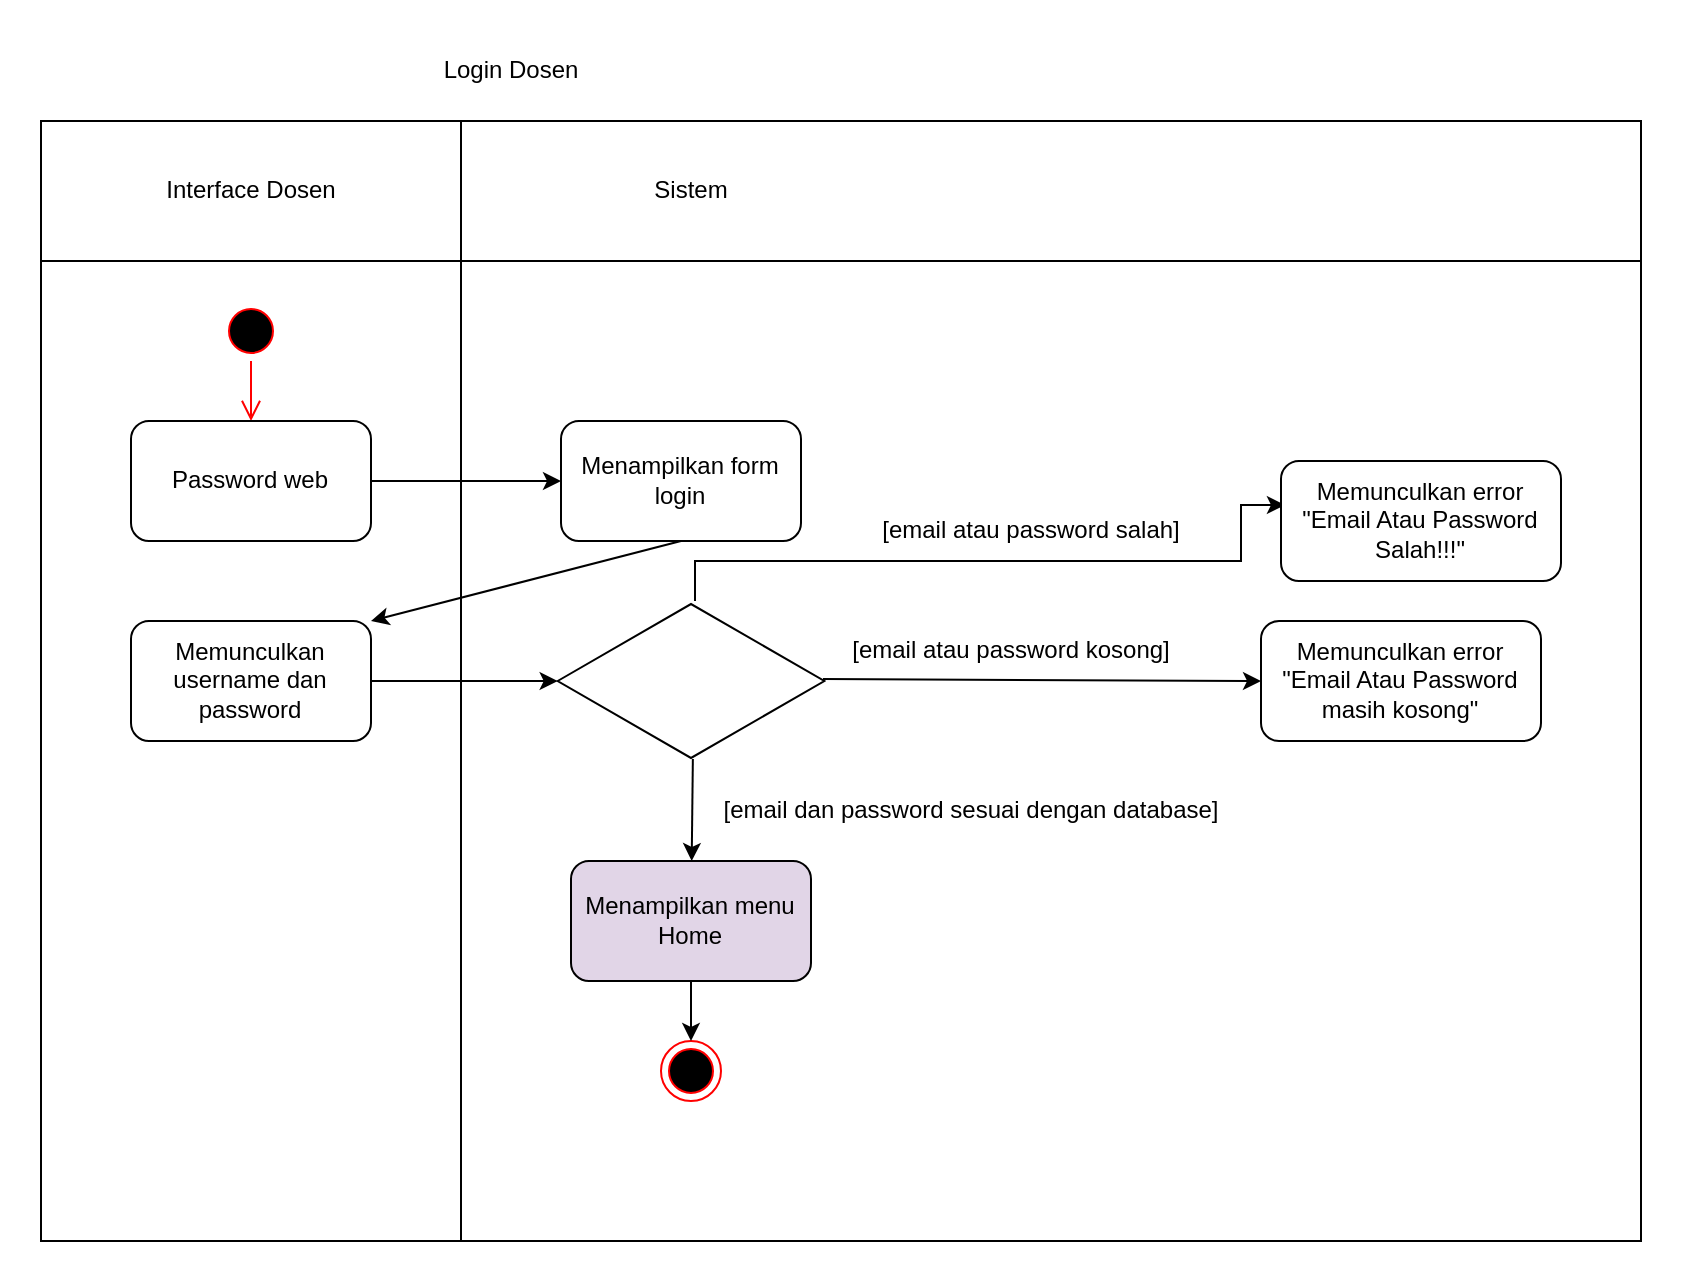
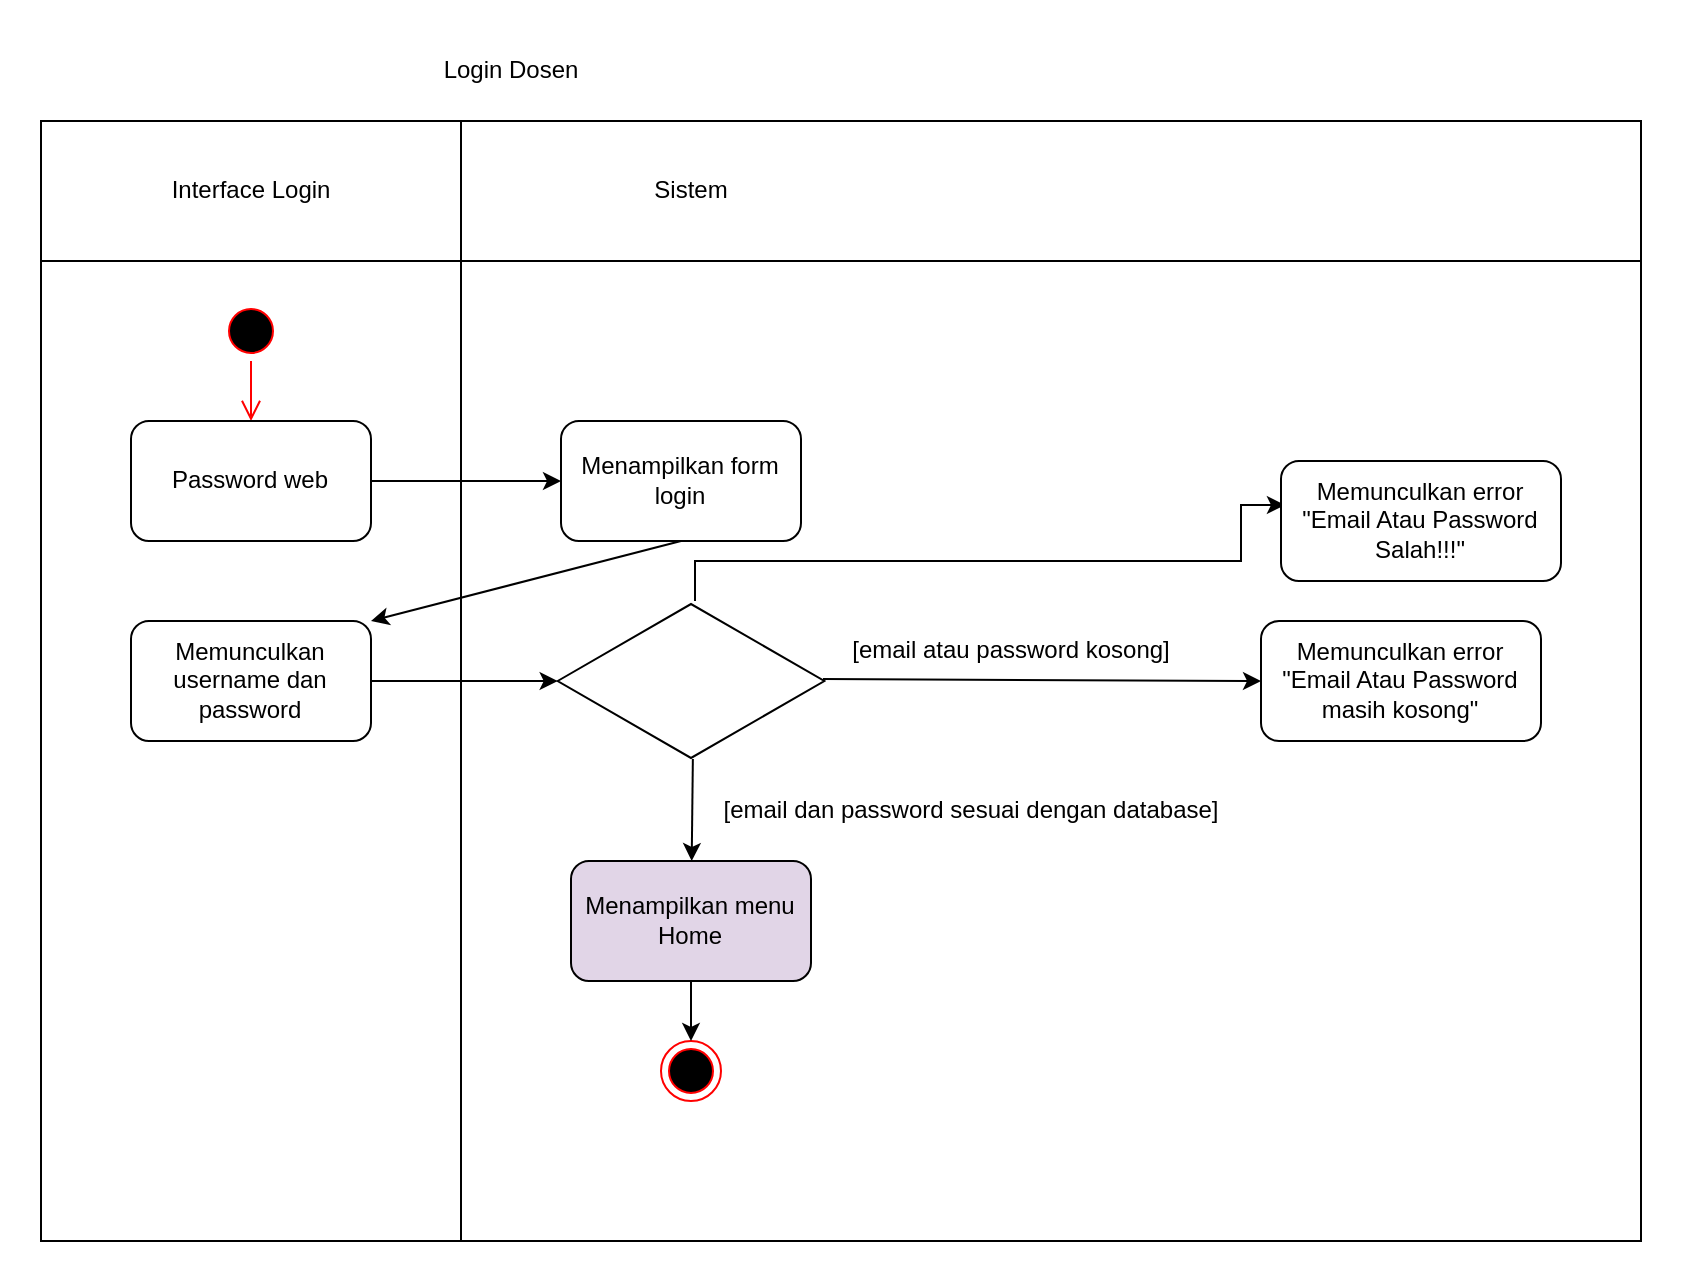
node "Interface Dosen": label "Interface Dosen" -> "Interface Login"
node "[email atau password salah]": removed
